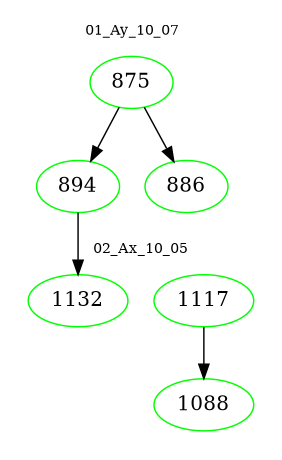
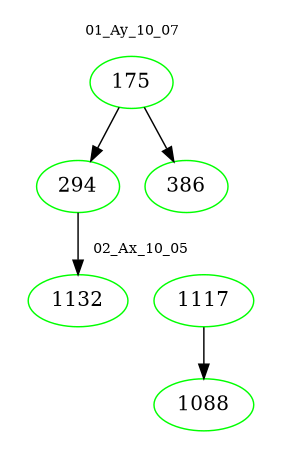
node "875": label "875" -> "175"
node "894": label "894" -> "294"
node "886": label "886" -> "386"
